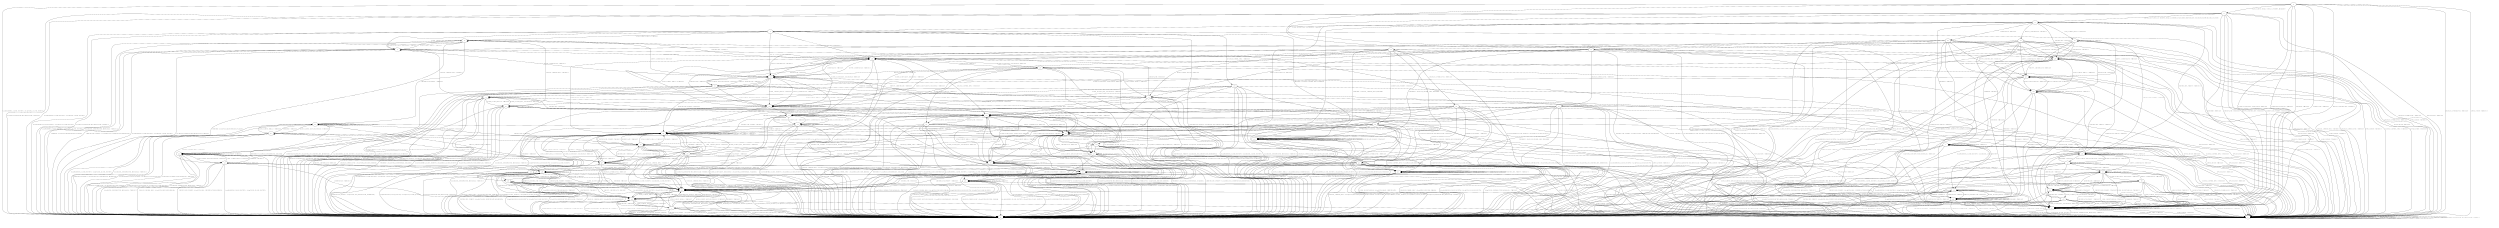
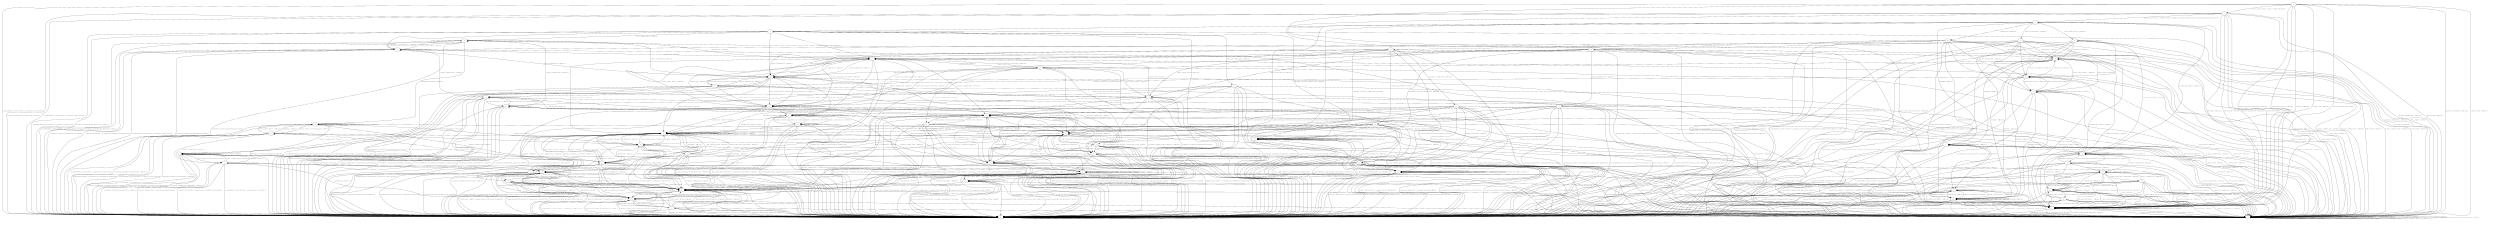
edge "s5" -> "s29": now "s45" -> "s29"
edge "s47" -> "s56": added, label "ECDH_CLIENT_KEY_EXCHANGE / TIMEOUT"
